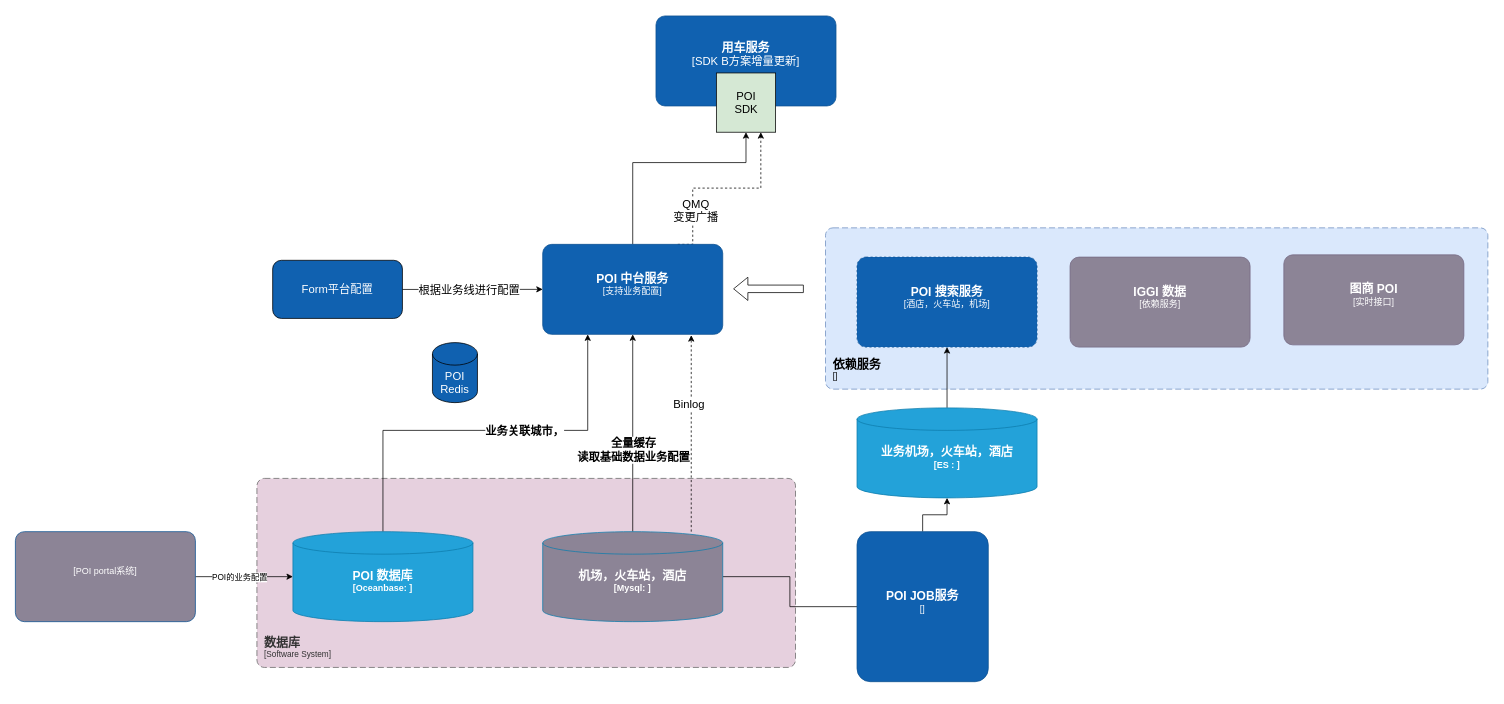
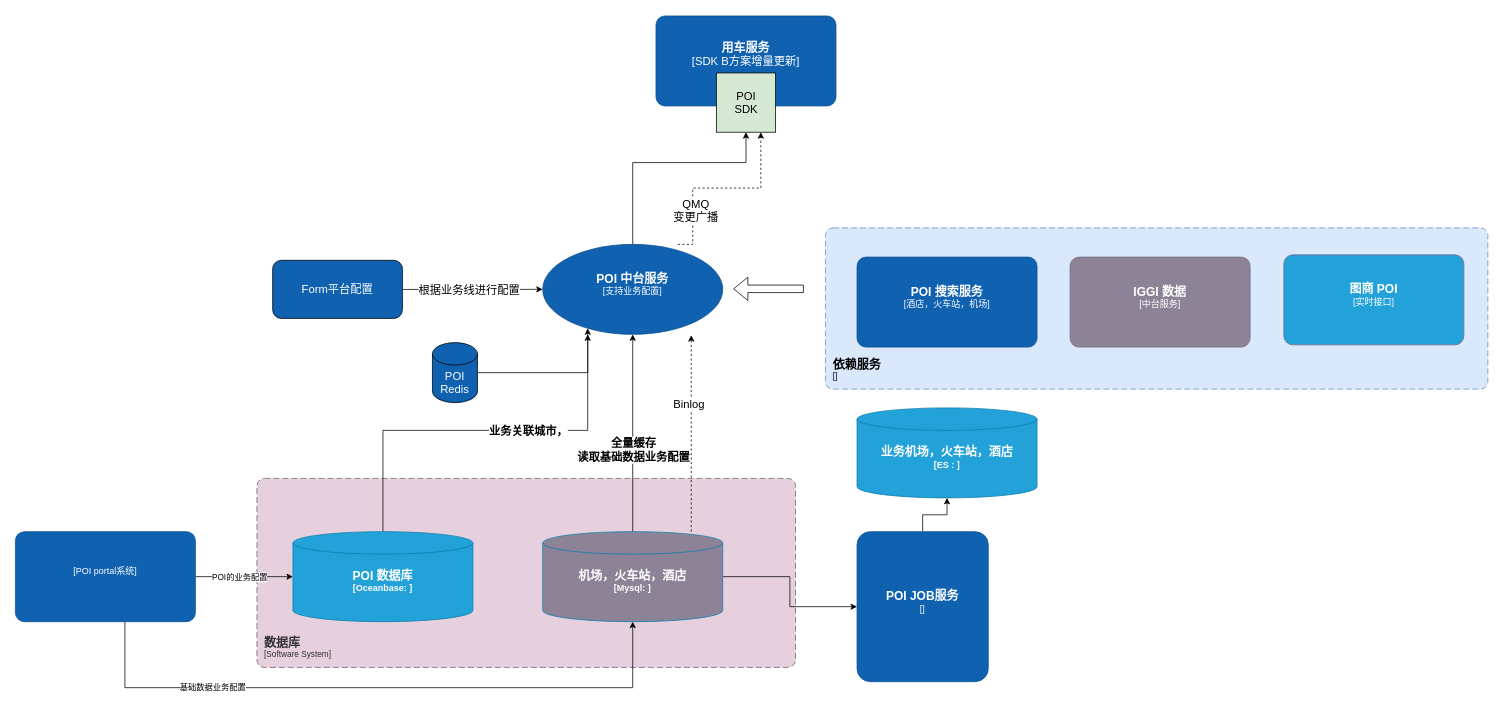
node "POI 中台服务 [支持业务配置]": shape rounded rectangle -> ellipse
node "图商 POI [实时接口]": fillcolor #8c8496 -> #23a2d9
node "POI 搜索服务 [酒店，火车站，机场]": style dashed -> solid
node "IGGI 数据 [依赖服务]": label "IGGI 数据 [依赖服务]" -> "IGGI 数据 [中台服务]"
edge "业务机场，火车站，酒店 [ES : ]" -> "POI 搜索服务 [酒店，火车站，机场]": removed
edge "POI Redis" -> "POI 中台服务 [支持业务配置]": added
node "[POI portal系统]": fillcolor #8c8496 -> #1061b0
edge "机场，火车站，酒店 [Mysql: ]" -- "POI JOB服务 []": arrowhead none -> classic
edge "[POI portal系统]" -> "机场，火车站，酒店 [Mysql: ]": added, label "基础数据业务配置"
